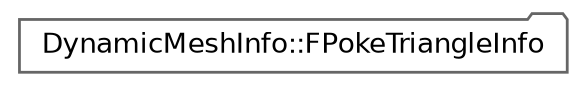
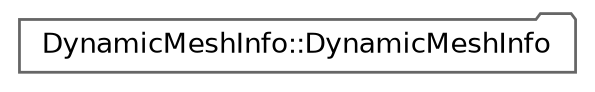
node "DynamicMeshInfo::FPokeTriangleInfo": label "DynamicMeshInfo::FPokeTriangleInfo" -> "DynamicMeshInfo::DynamicMeshInfo"
